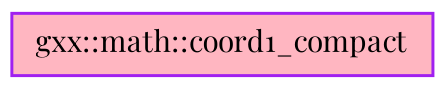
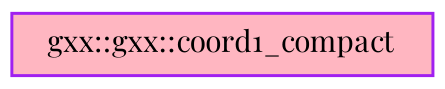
node "gxx::math::coord1_compact": label "gxx::math::coord1_compact" -> "gxx::gxx::coord1_compact"
